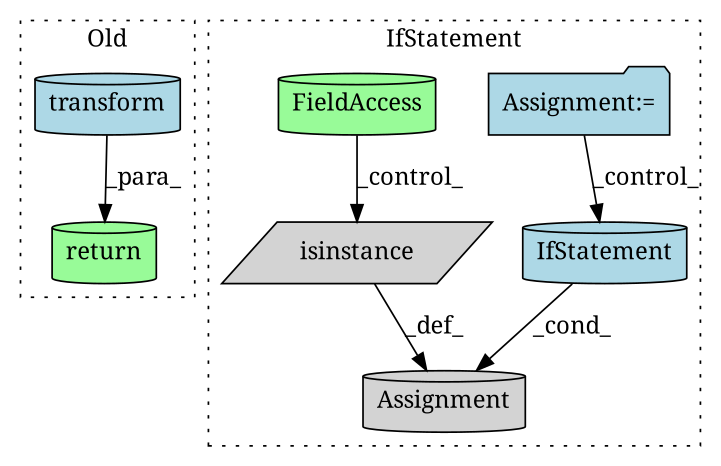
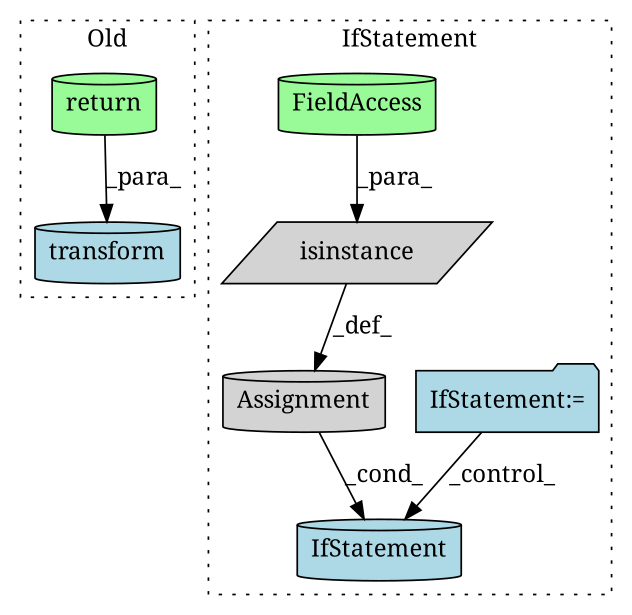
node "Assignment:=": label "Assignment:=" -> "IfStatement:="
edge "transform" -> "return": reversed
edge "FieldAccess" -> "isinstance": label "_control_" -> "_para_"
edge "IfStatement" -> "Assignment": reversed
